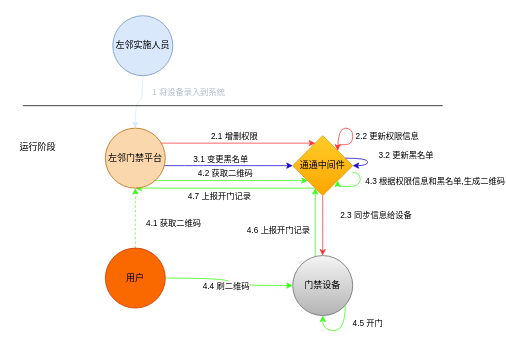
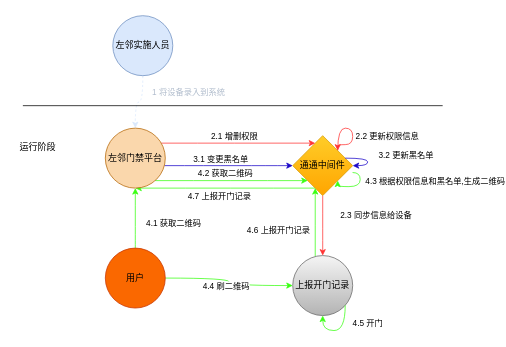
edge "左邻实施人员" -> "左邻门禁平台": style solid -> dashed
edge "用户" -> "左邻门禁平台": style dashed -> solid
node "门禁设备": label "门禁设备" -> "上报开门记录"
